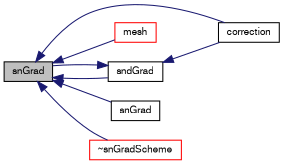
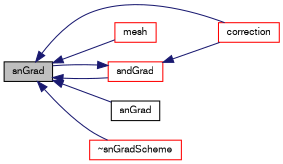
node "correction": color black -> red
node "sndGrad": color black -> red
